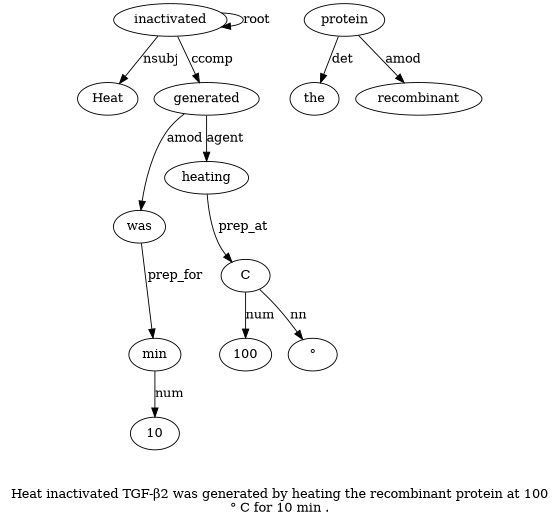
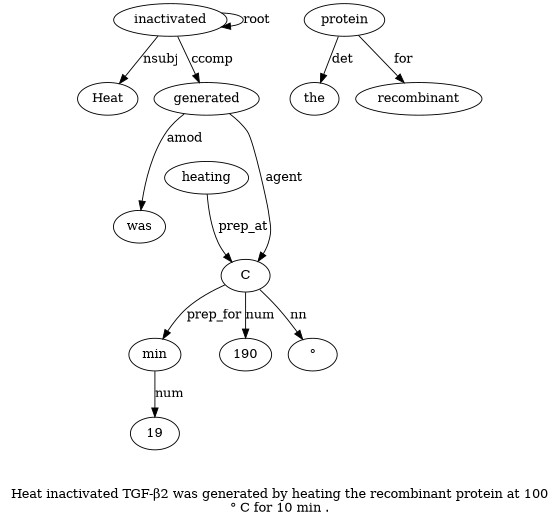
edge "protein" -> "recombinant": label "amod" -> "for"
edge "generated" -> "heating": now "generated" -> "C"
edge "was" -> "min": now "C" -> "min"
node "100": label "100" -> "190"
node "10": label "10" -> "19"
